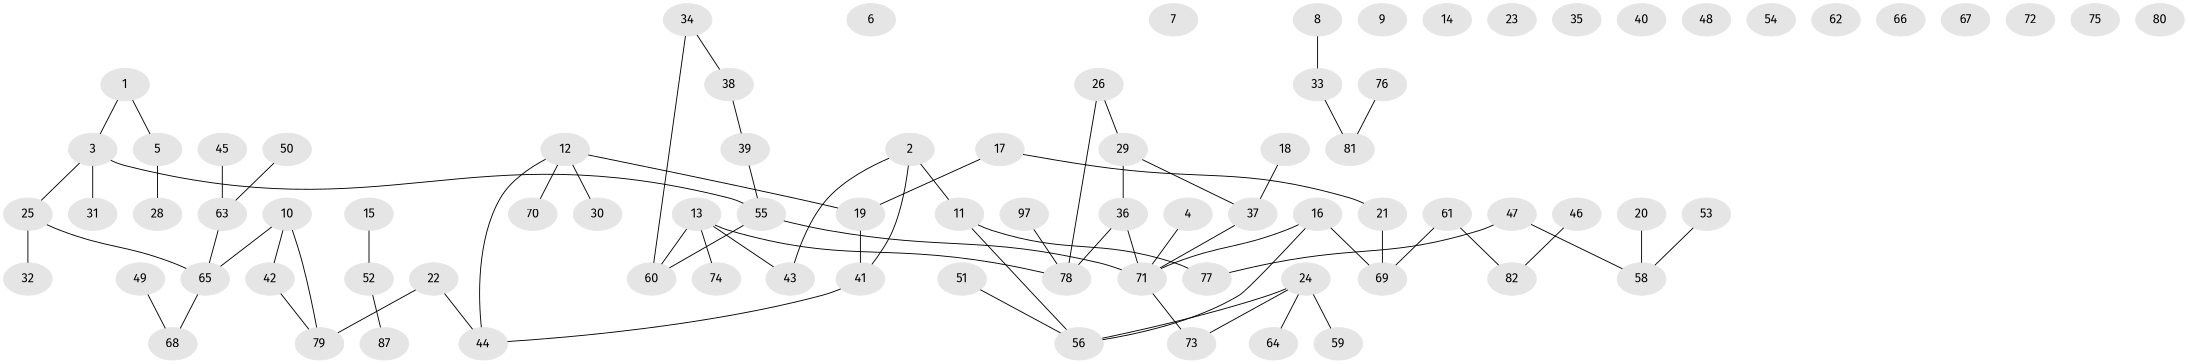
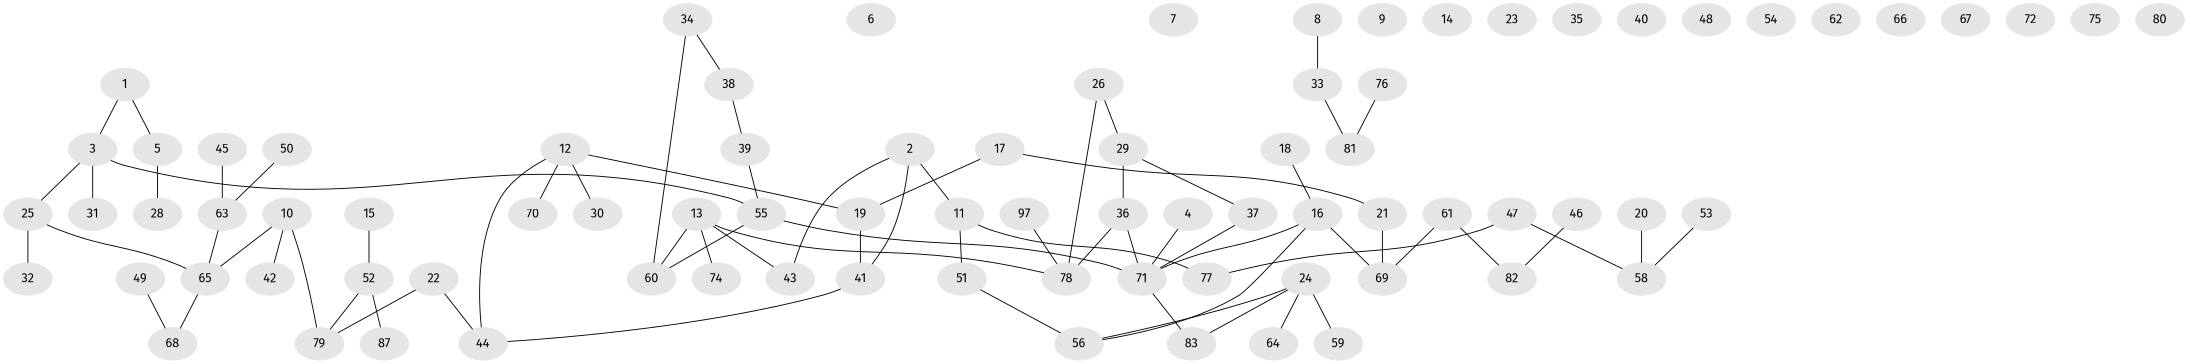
edge "18" -- "37": now "18" -- "16"
edge "11" -- "56": now "11" -- "51"
edge "42" -- "79": now "52" -- "79"
node "73": label "73" -> "83"
